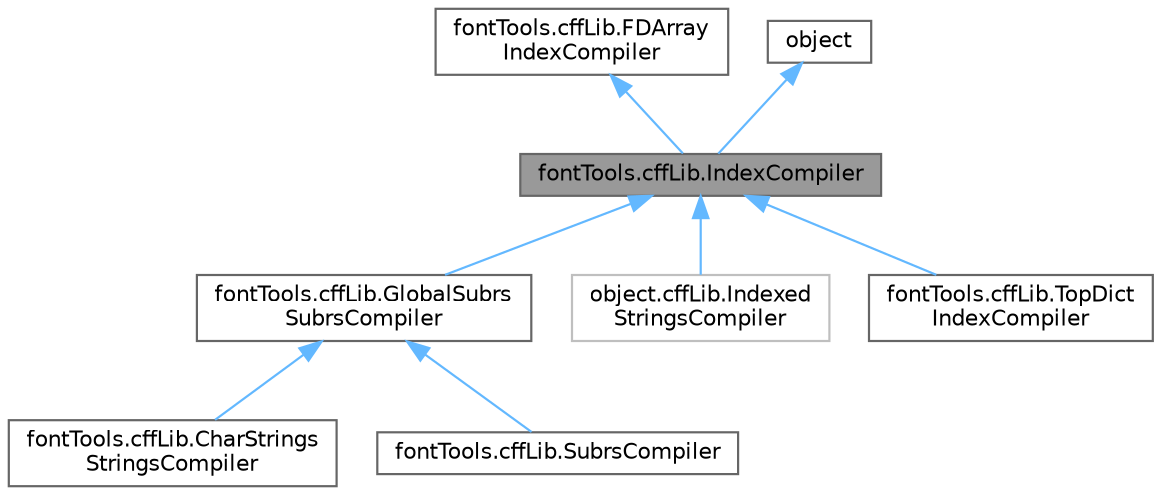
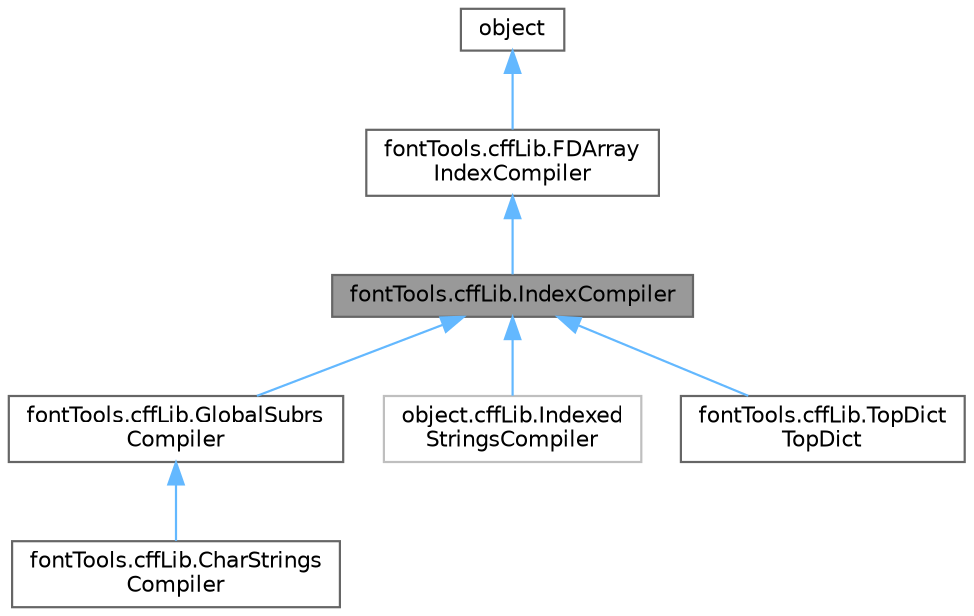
edge "fontTools.cffLib.IndexCompiler" -> "object": now "fontTools.cffLib.FDArray IndexCompiler" -> "object"
node "fontTools.cffLib.GlobalSubrs SubrsCompiler": label "fontTools.cffLib.GlobalSubrs SubrsCompiler" -> "fontTools.cffLib.GlobalSubrs Compiler"
node "fontTools.cffLib.TopDict IndexCompiler": label "fontTools.cffLib.TopDict IndexCompiler" -> "fontTools.cffLib.TopDict TopDict"
node "fontTools.cffLib.CharStrings StringsCompiler": label "fontTools.cffLib.CharStrings StringsCompiler" -> "fontTools.cffLib.CharStrings Compiler"
node "fontTools.cffLib.SubrsCompiler": removed
